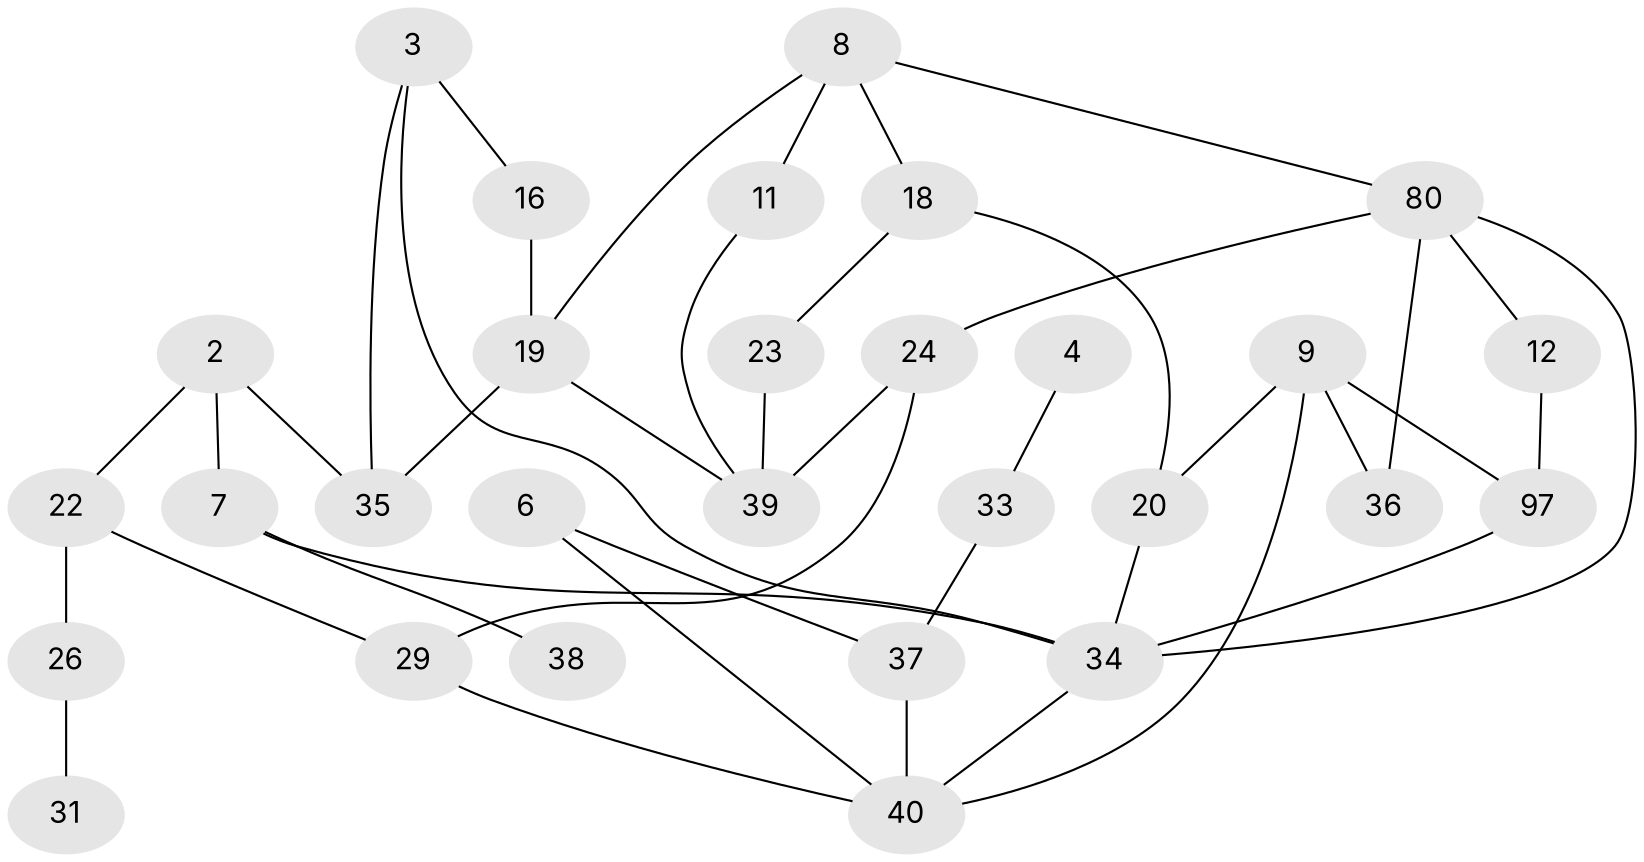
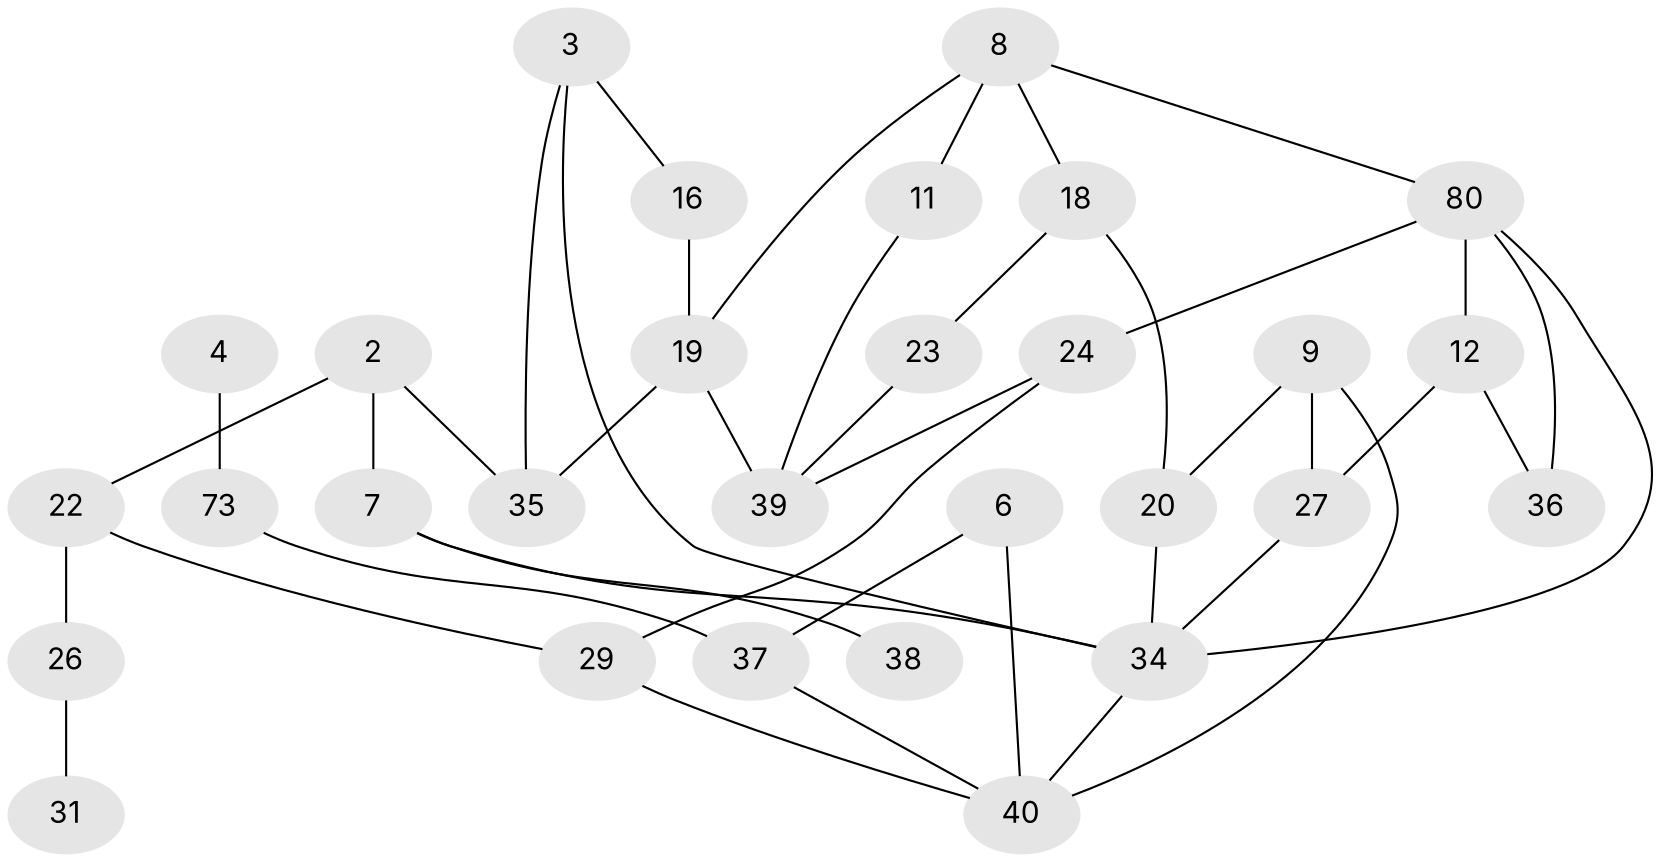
edge "9" -- "36": now "12" -- "36"
node "33": label "33" -> "73"
node "97": label "97" -> "27"
